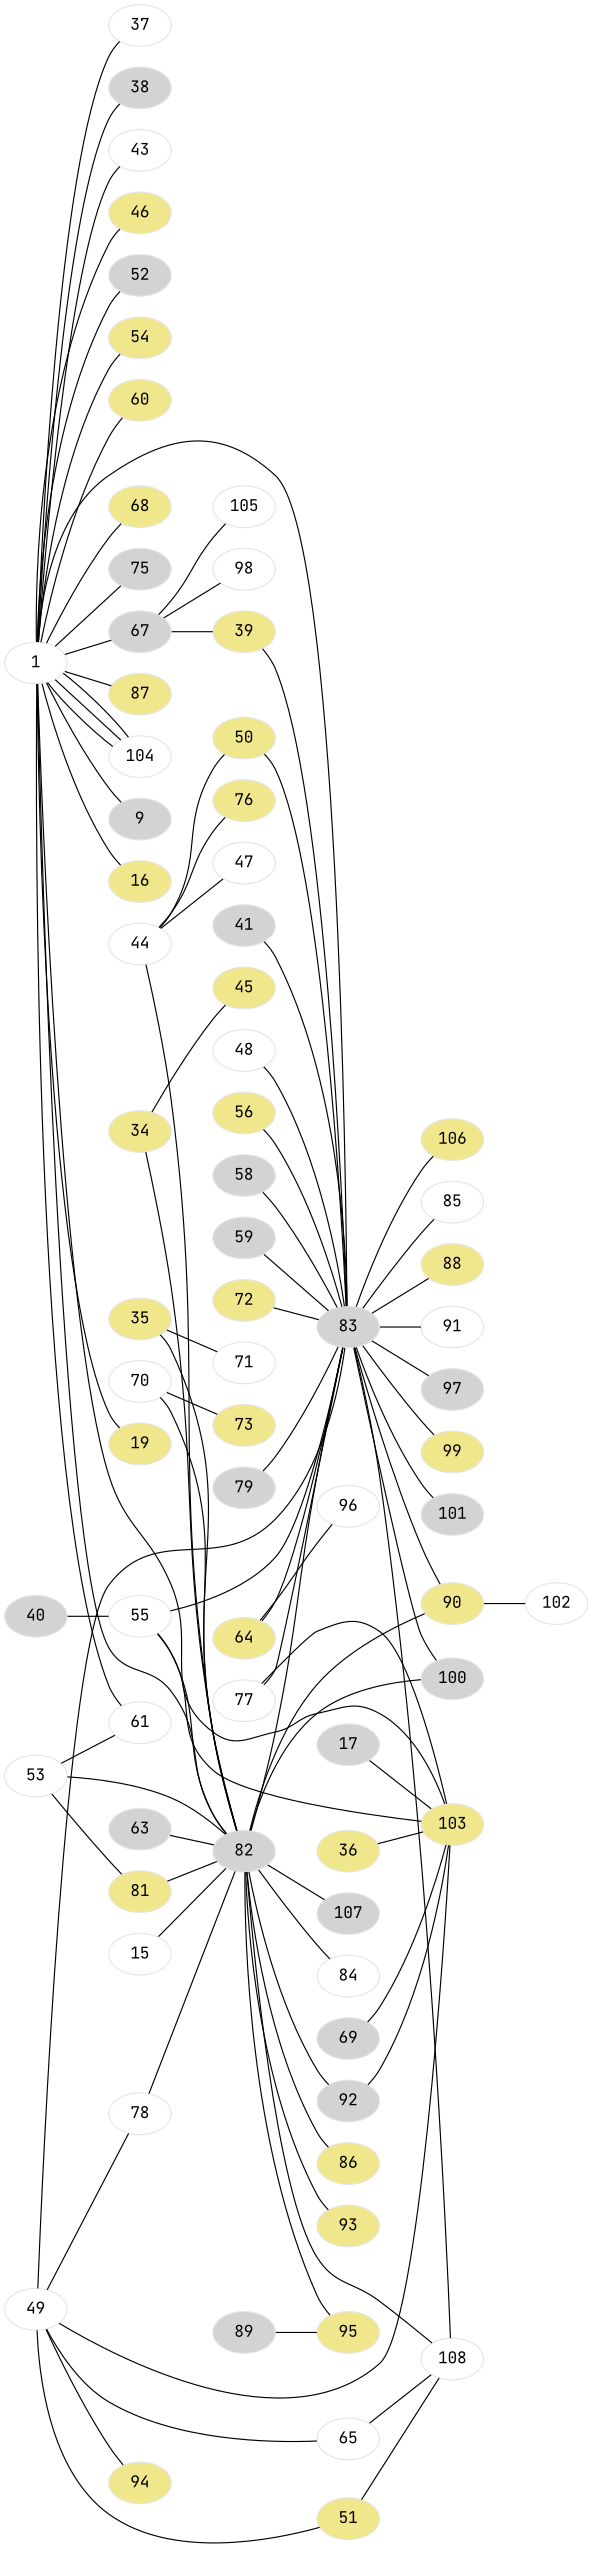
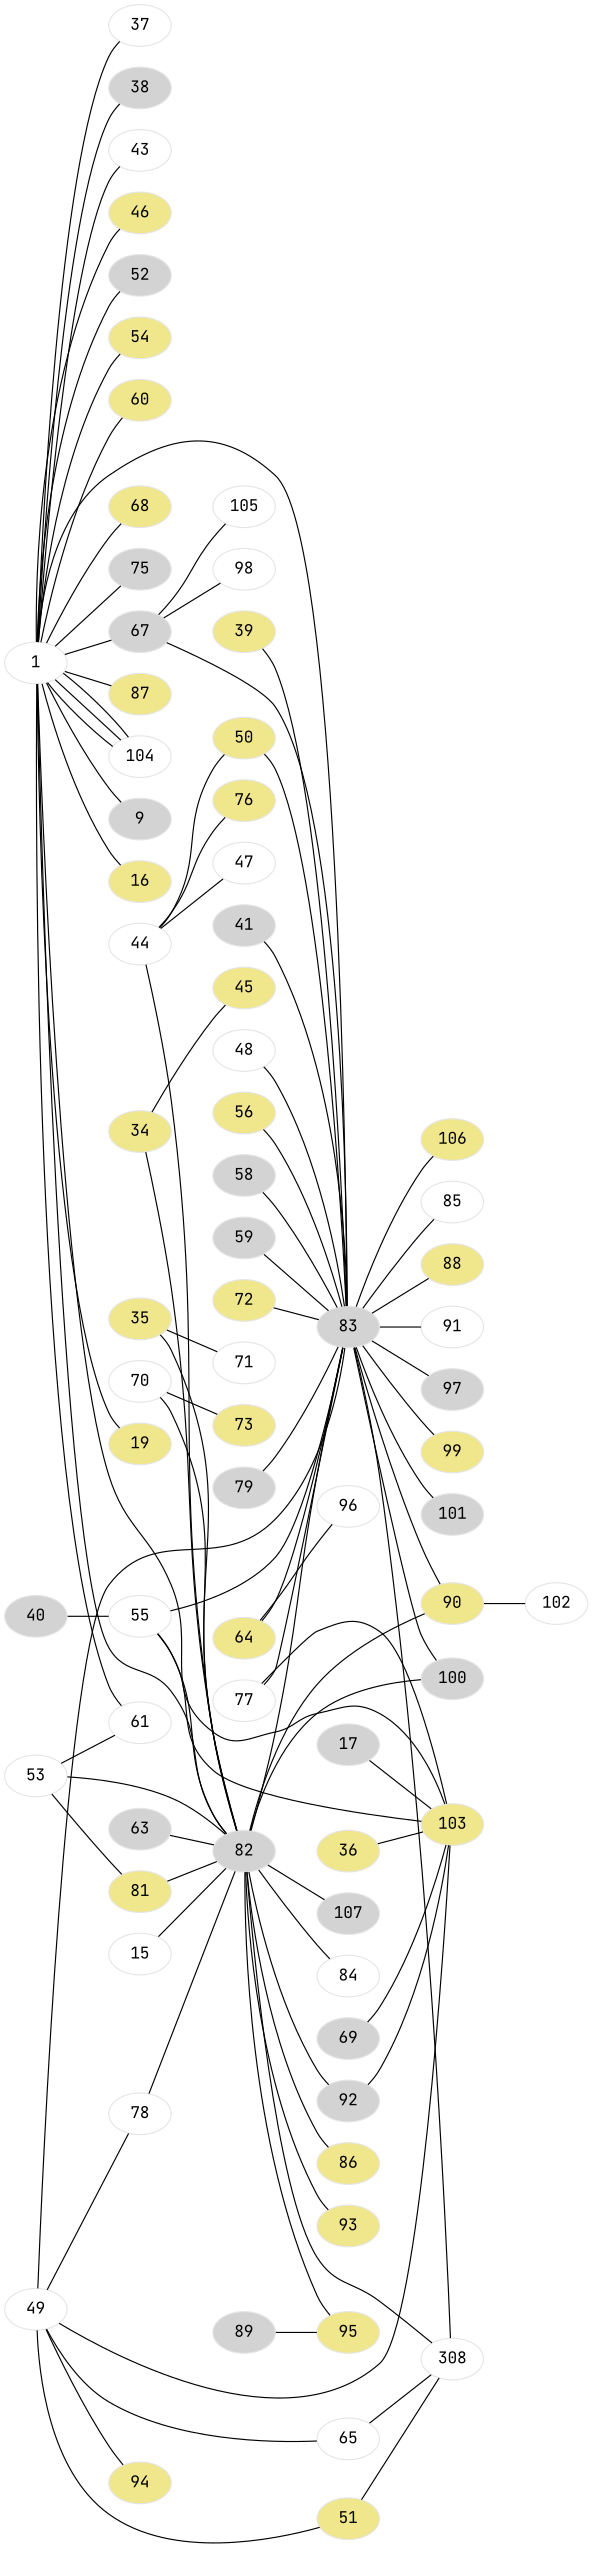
edge "67" -- "39": now "67" -- "83"
node "108": label "108" -> "308"
